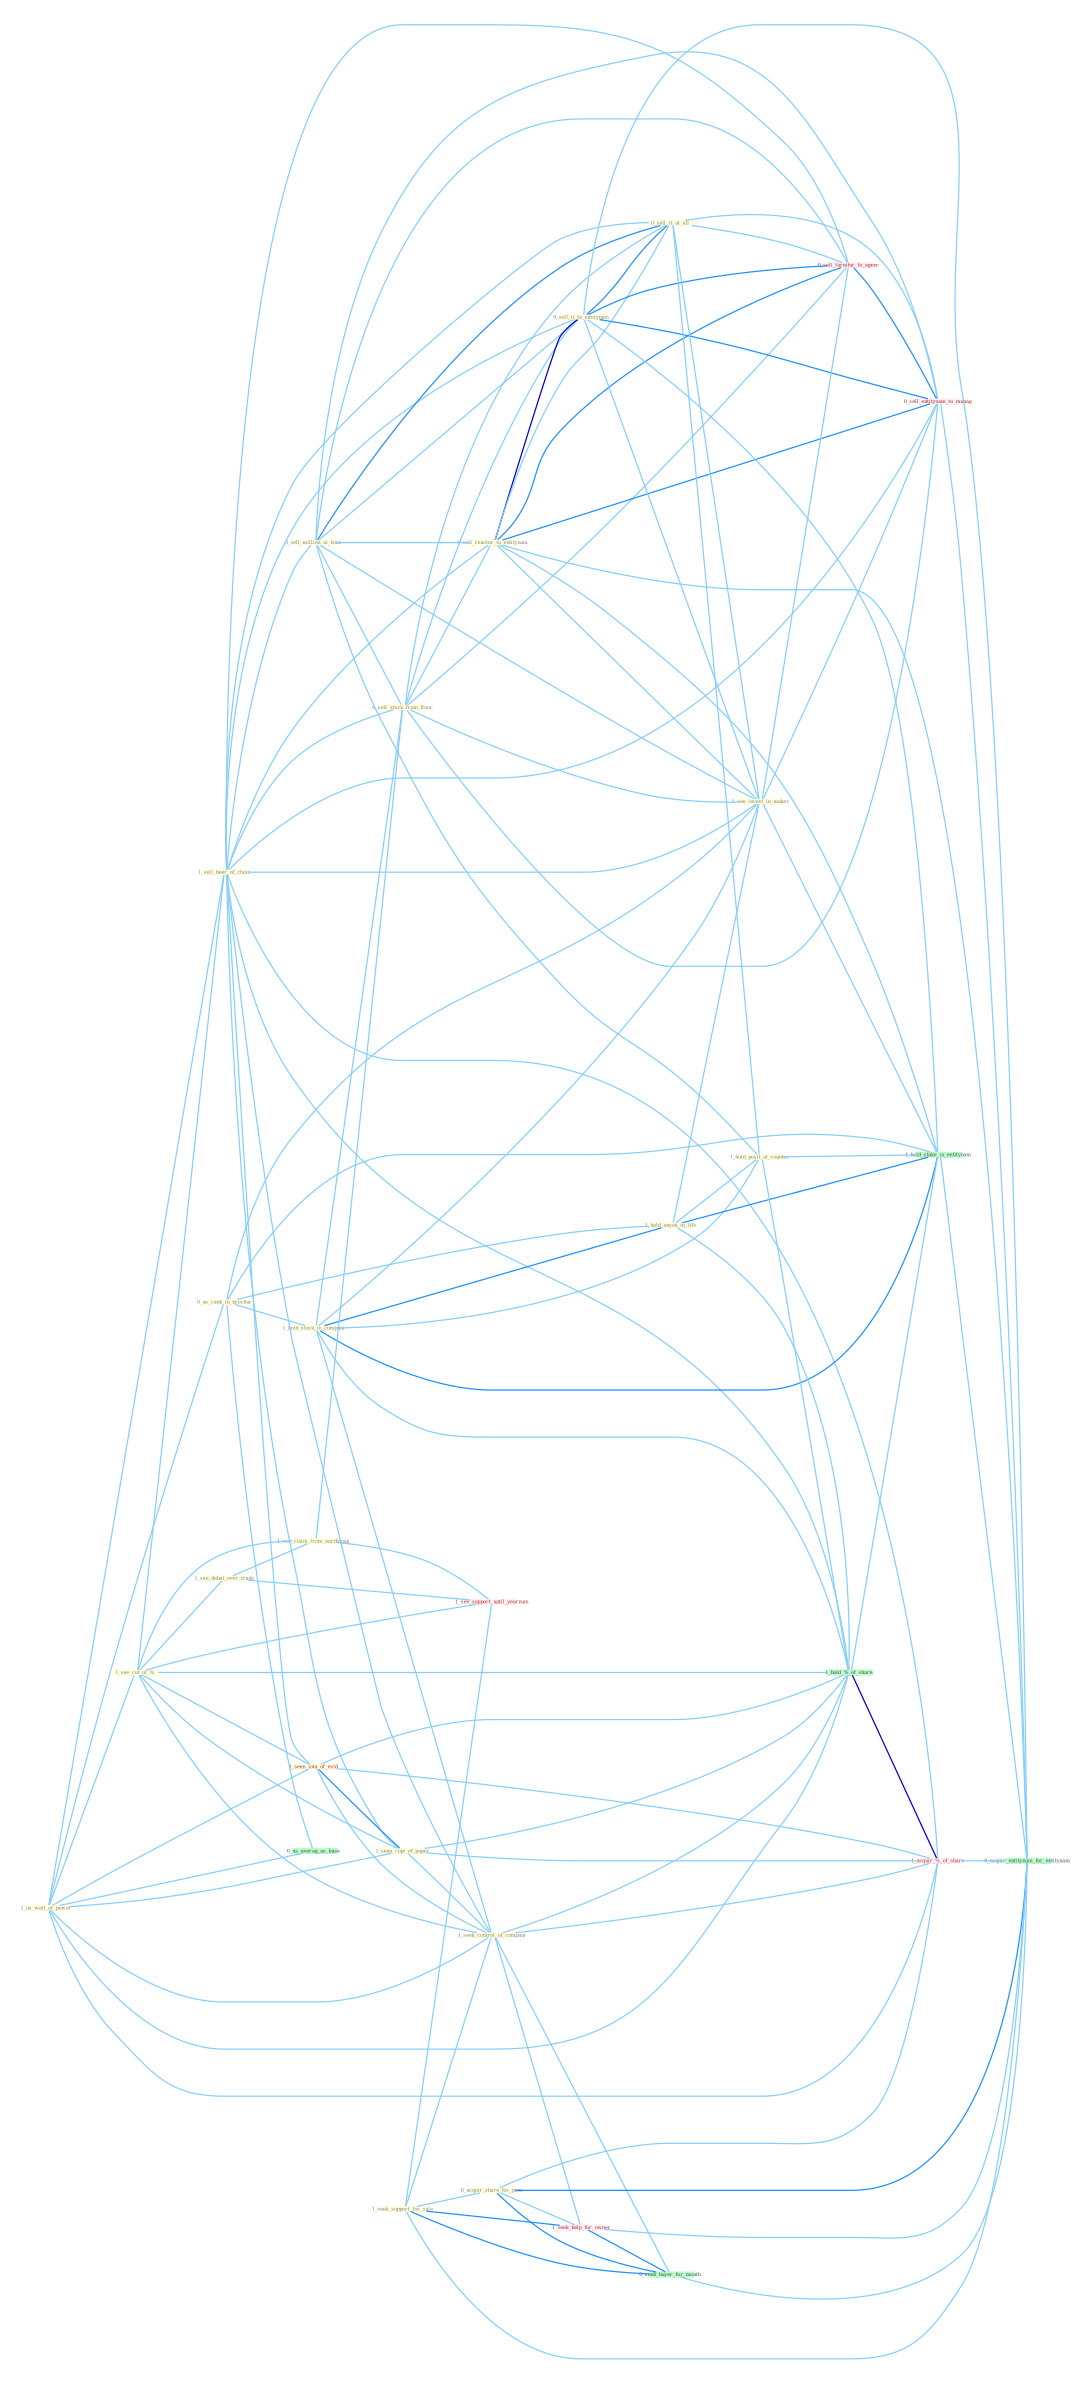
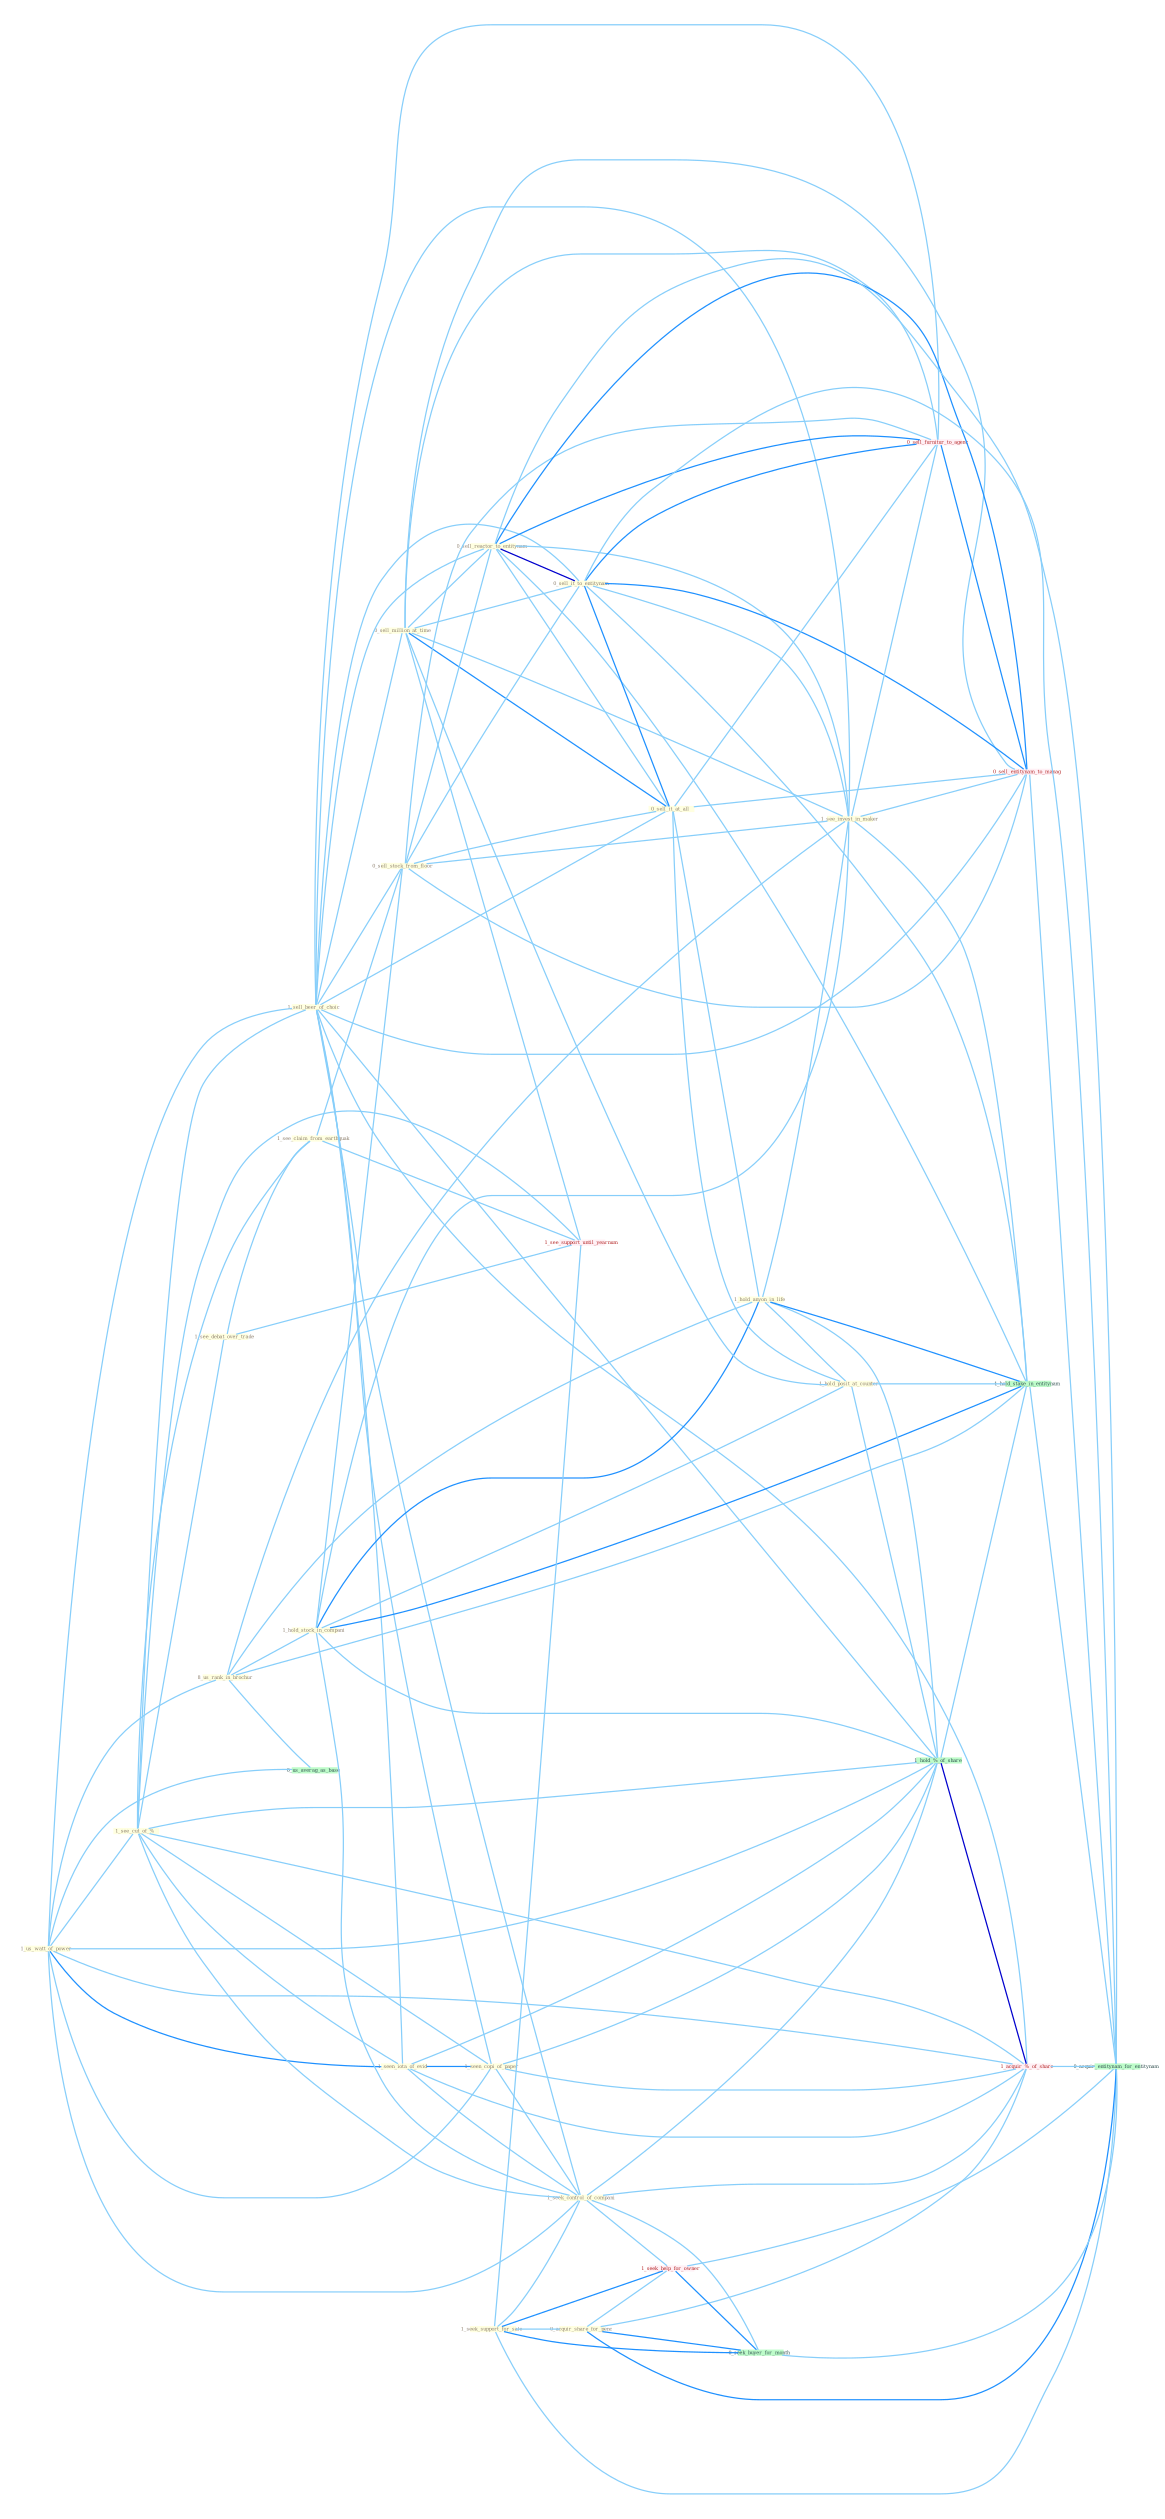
edge "0_sell_it_at_all" -- "1_see_invest_in_maker": now "0_sell_it_at_all" -- "1_hold_anyon_in_life"
node "9_sell_reactor_to_entitynam": label "9_sell_reactor_to_entitynam" -> "0_sell_reactor_to_entitynam"
edge "0_sell_million_at_time" -- "0_sell_stock_from_floor": now "0_sell_million_at_time" -- "1_see_support_until_yearnum"
node "0_us_rank_in_brochur": label "0_us_rank_in_brochur" -> "8_us_rank_in_brochur"
node "1_seen_iota_of_evid": fontcolor #b22222 -> #8b7d6b
edge "1_seen_iota_of_evid" -- "1_us_watt_of_power": color #87cefa -> #1e90ff
edge "1_see_cut_of_%" -- "1_acquir_%_of_share": added
